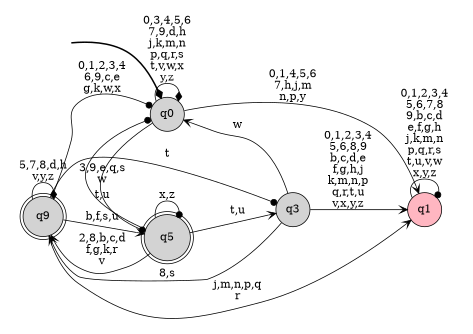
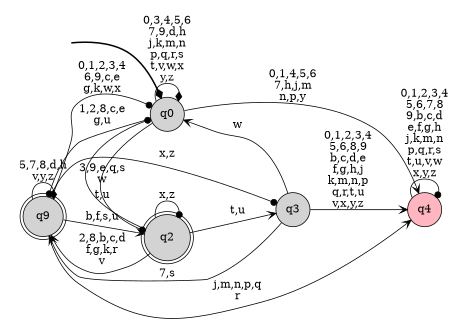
edge "q0" -> "q9": added, label "1,2,8,c,e g,u"
edge "q9" -> "q3": label "t" -> "x,z"
node "q1": label "q1" -> "q4"
node "q5": label "q5" -> "q2"
edge "q3" -> "q9": label "8,s" -> "7,s"
